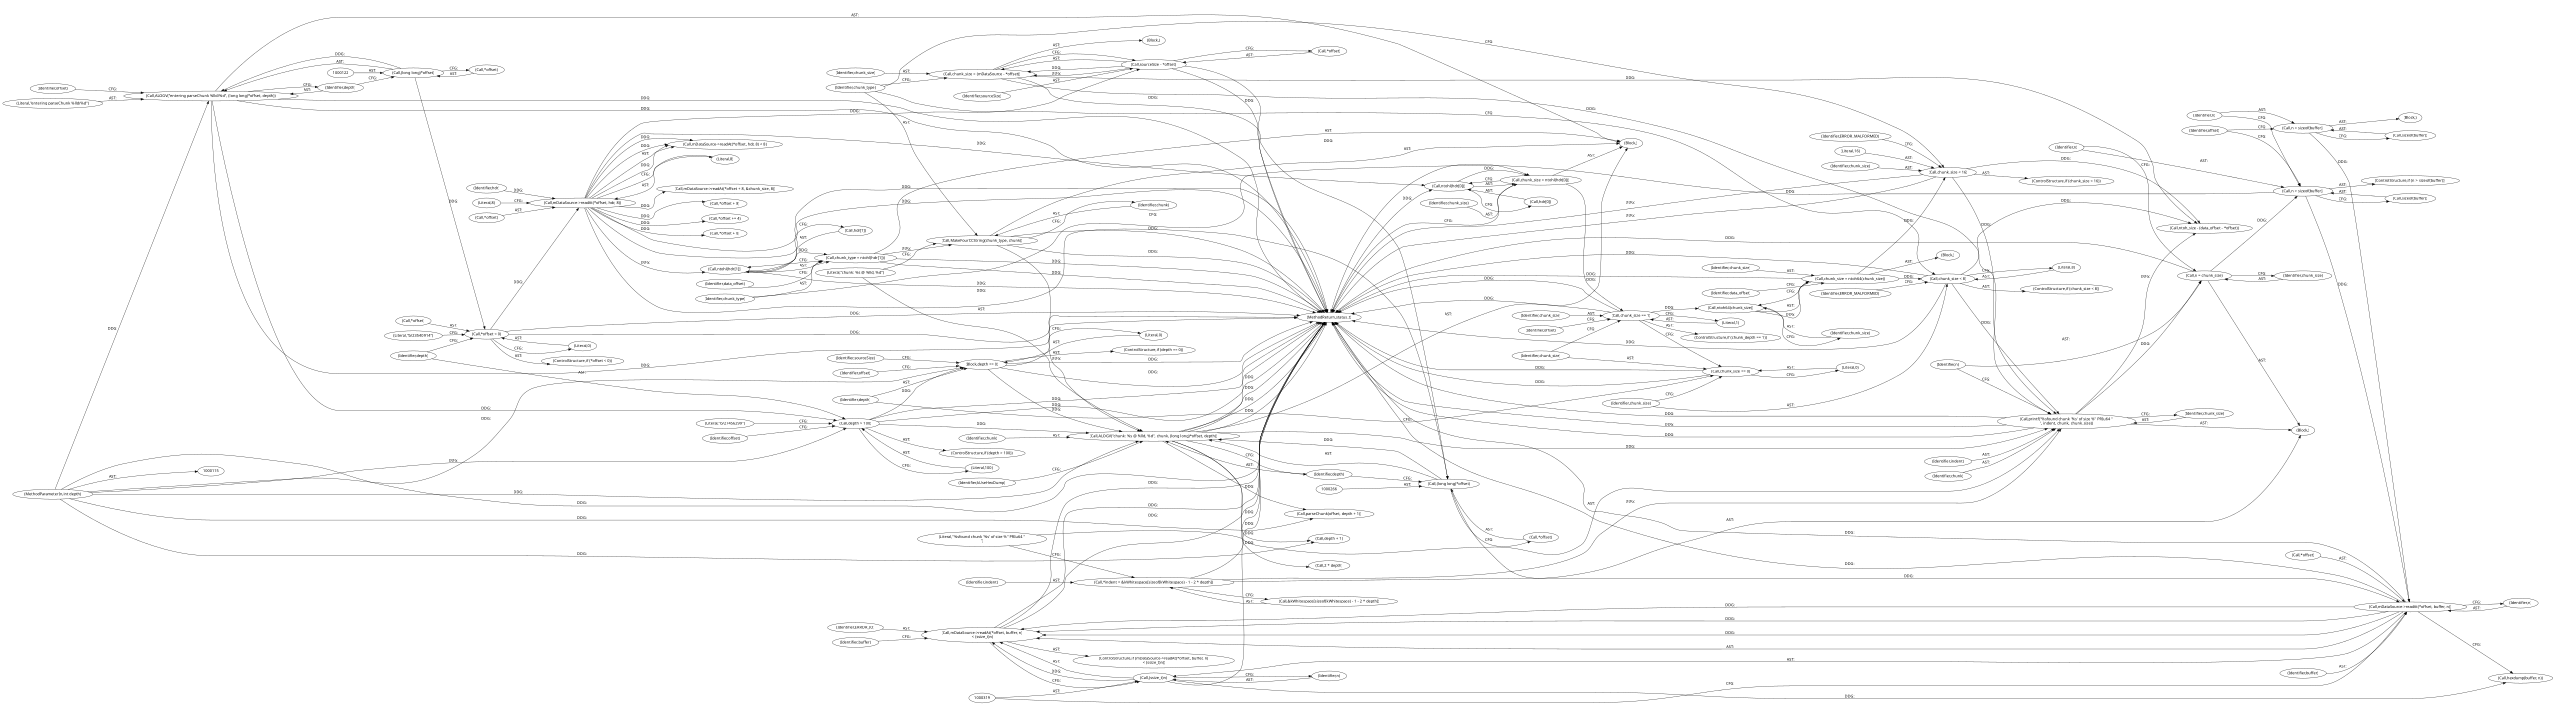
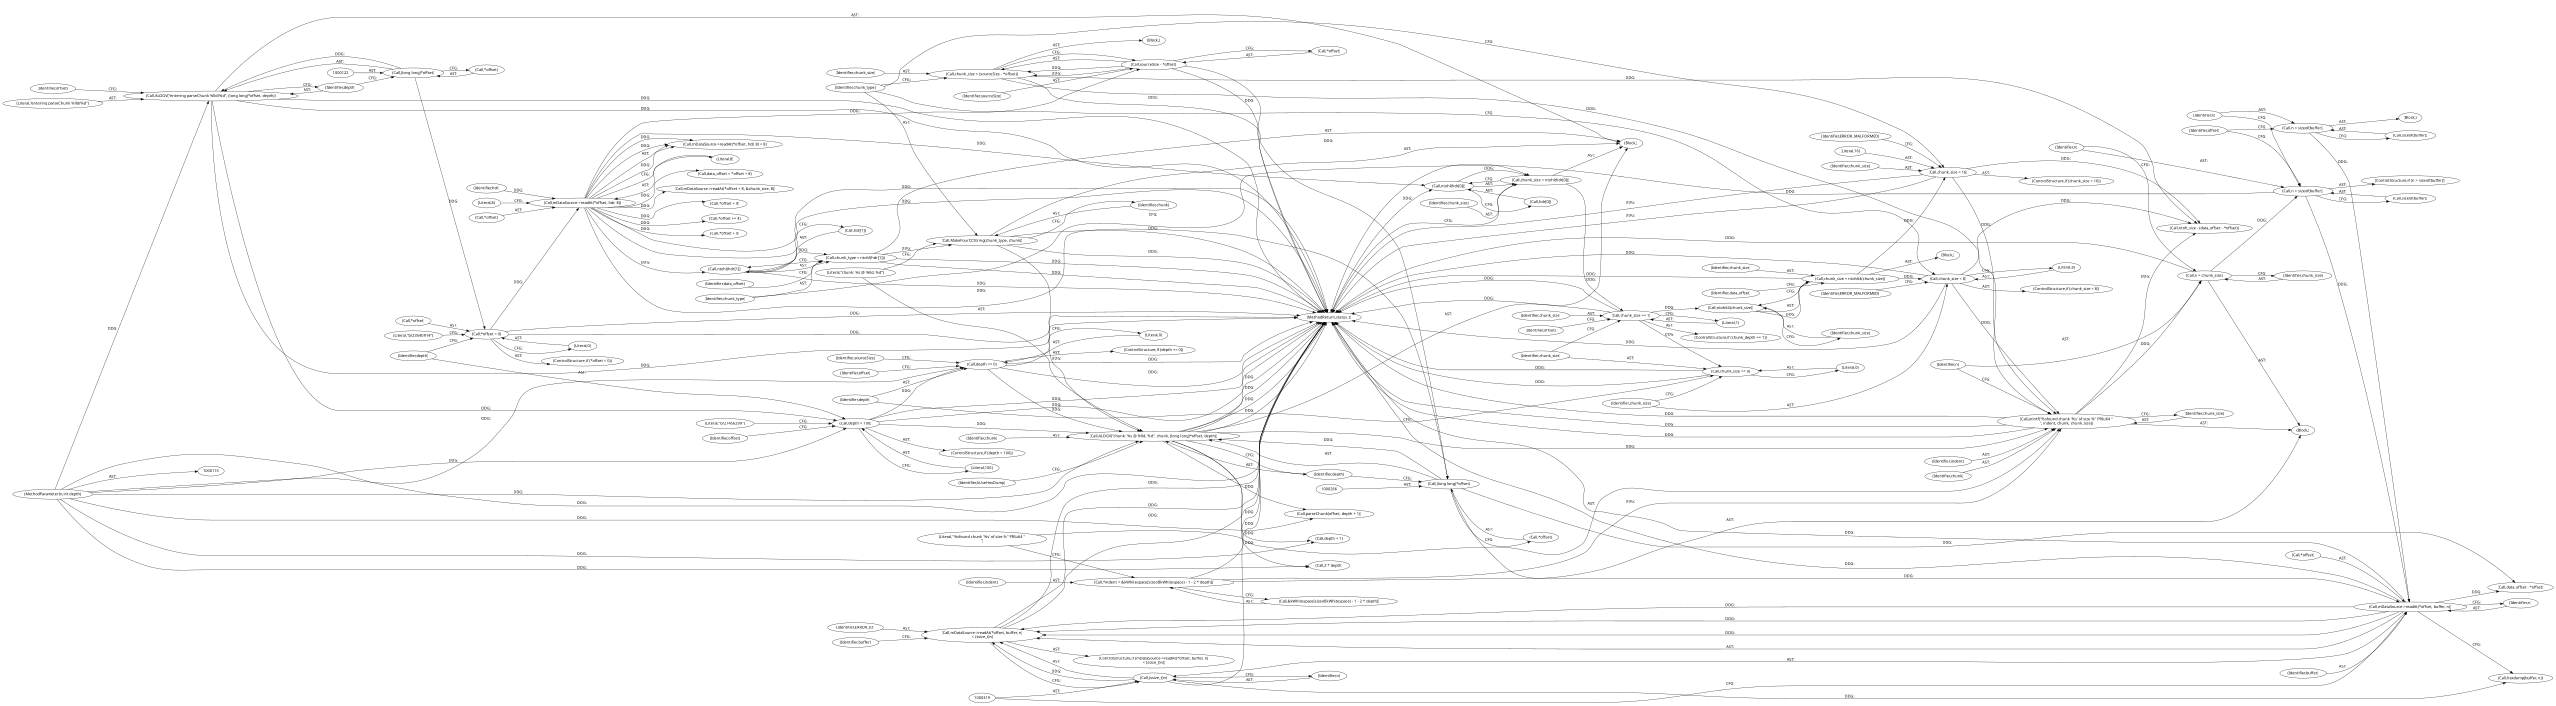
node "(Call,chunk_size = (mDataSource - *offset))": label "(Call,chunk_size = (mDataSource - *offset))" -> "(Call,chunk_size = (sourceSize - *offset))"
node "(Call,data_offset = *offset + 8)": added
edge "(Call,chunk_size == 1)" -> "(Call,chunk_size == 0)": label "CFG: " -> "DDG: "
node "(Block,depth == 0)": label "(Block,depth == 0)" -> "(Call,depth == 0)"
edge "(MethodParameterIn,int depth)" -> "(Call,2 * depth)": added, label "DDG:"
node "(Call,data_offset - *offset)": added
